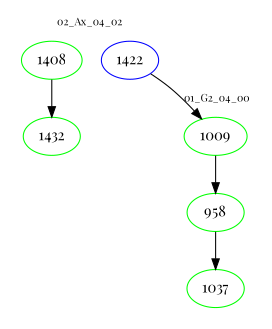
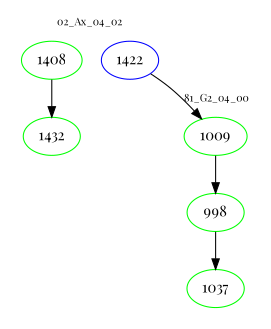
cluster "01_G2_04_00": label "01_G2_04_00" -> "81_G2_04_00"
node "958": label "958" -> "998"
